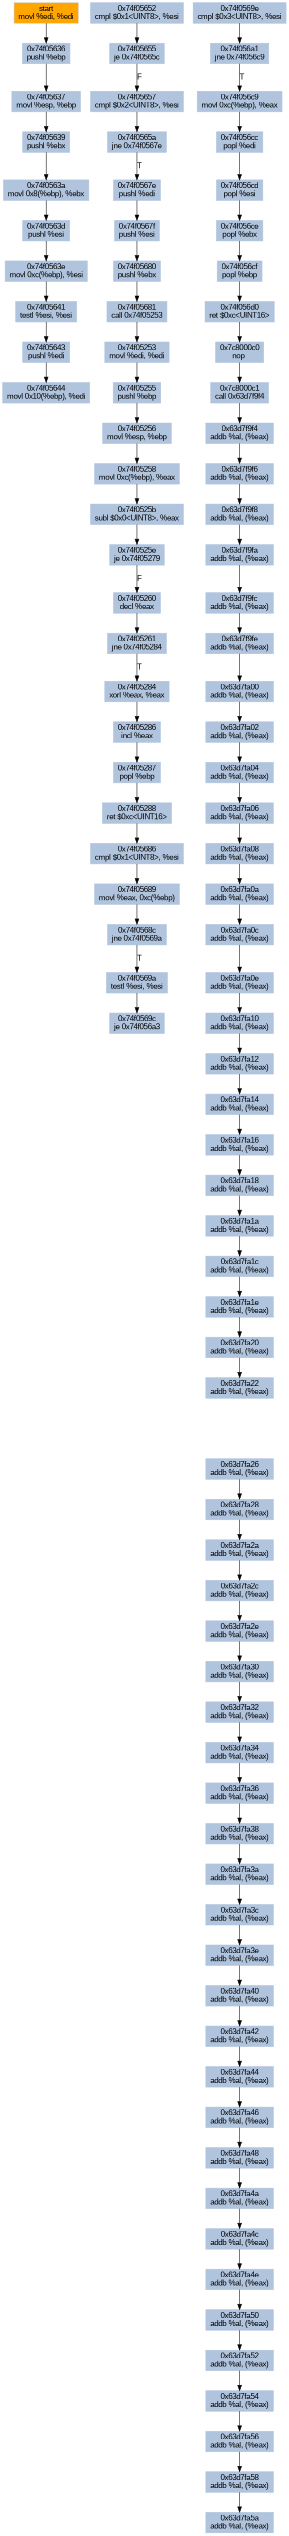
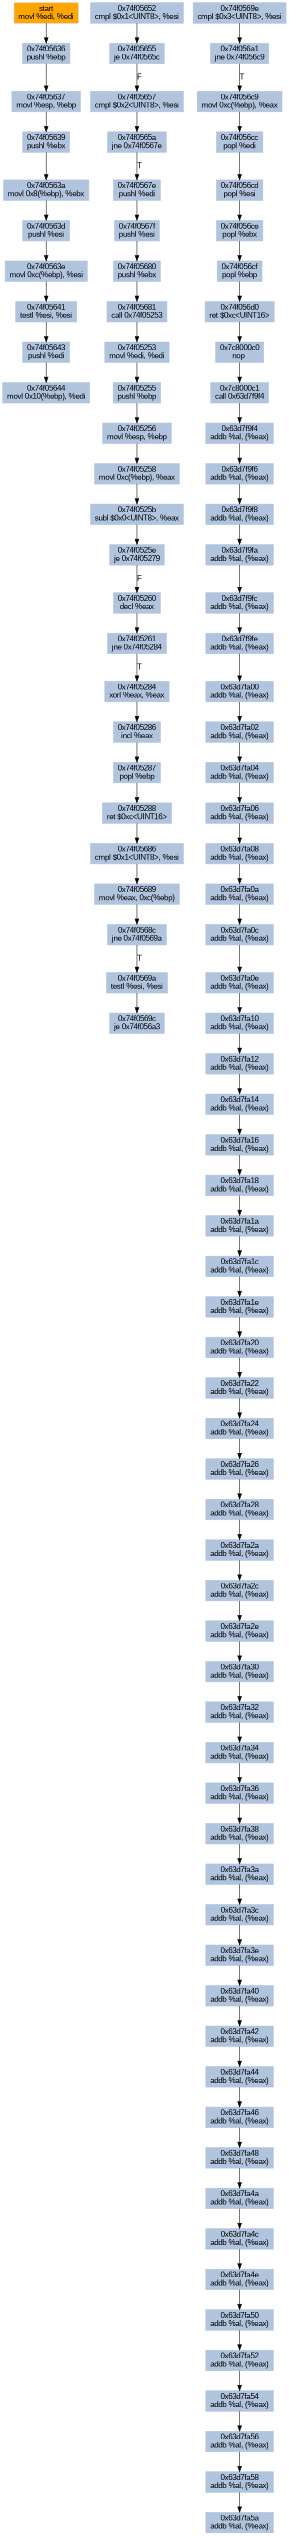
node "0x63d7fa24 addb %al, (%eax)": added
